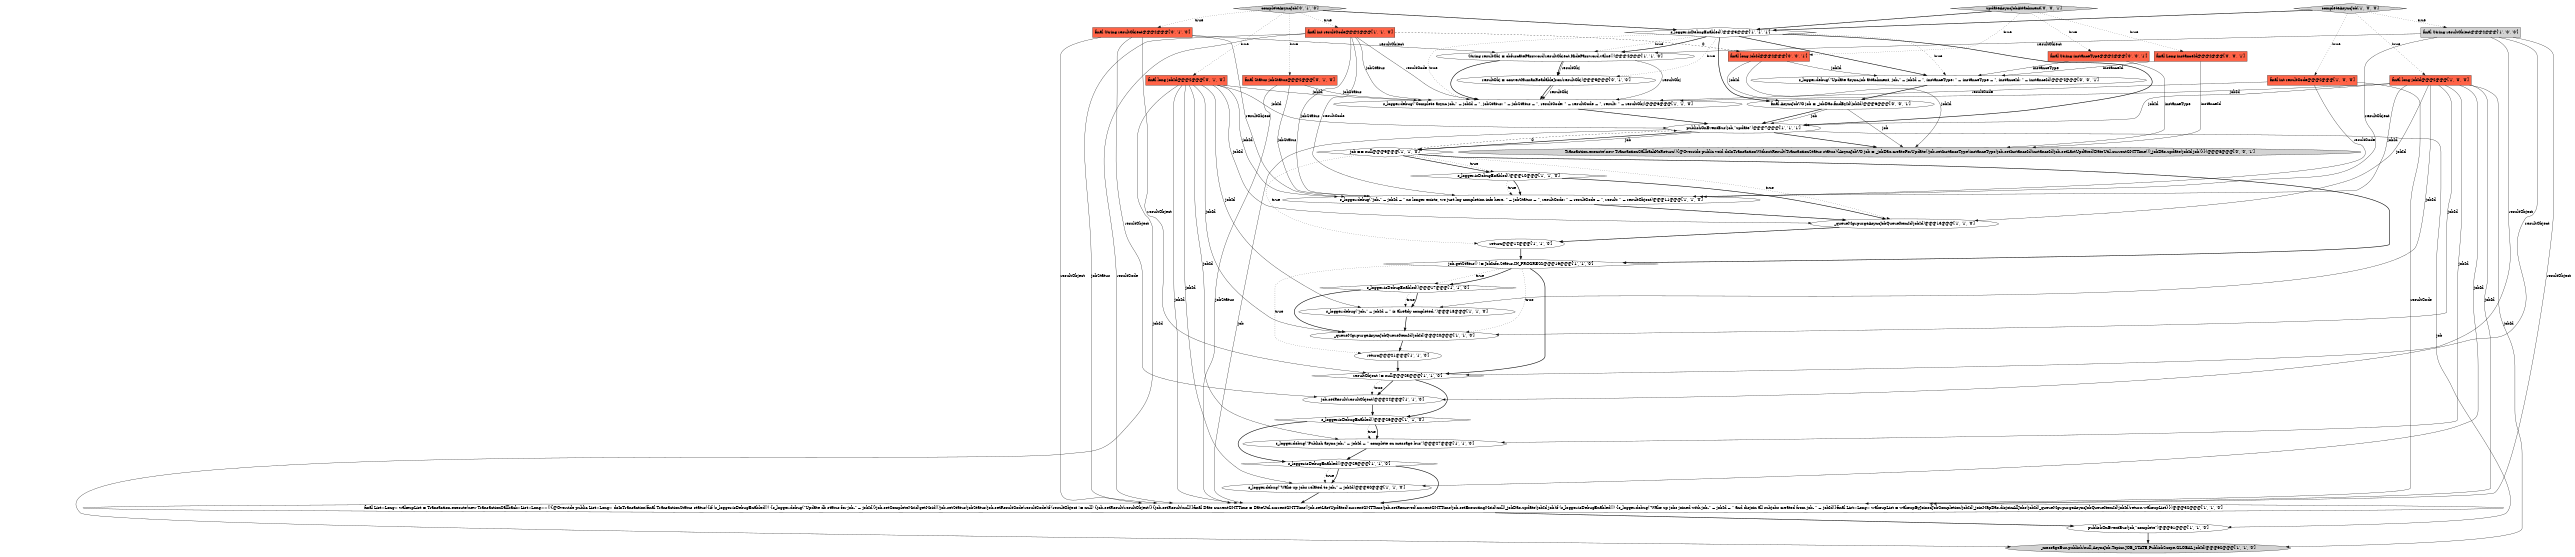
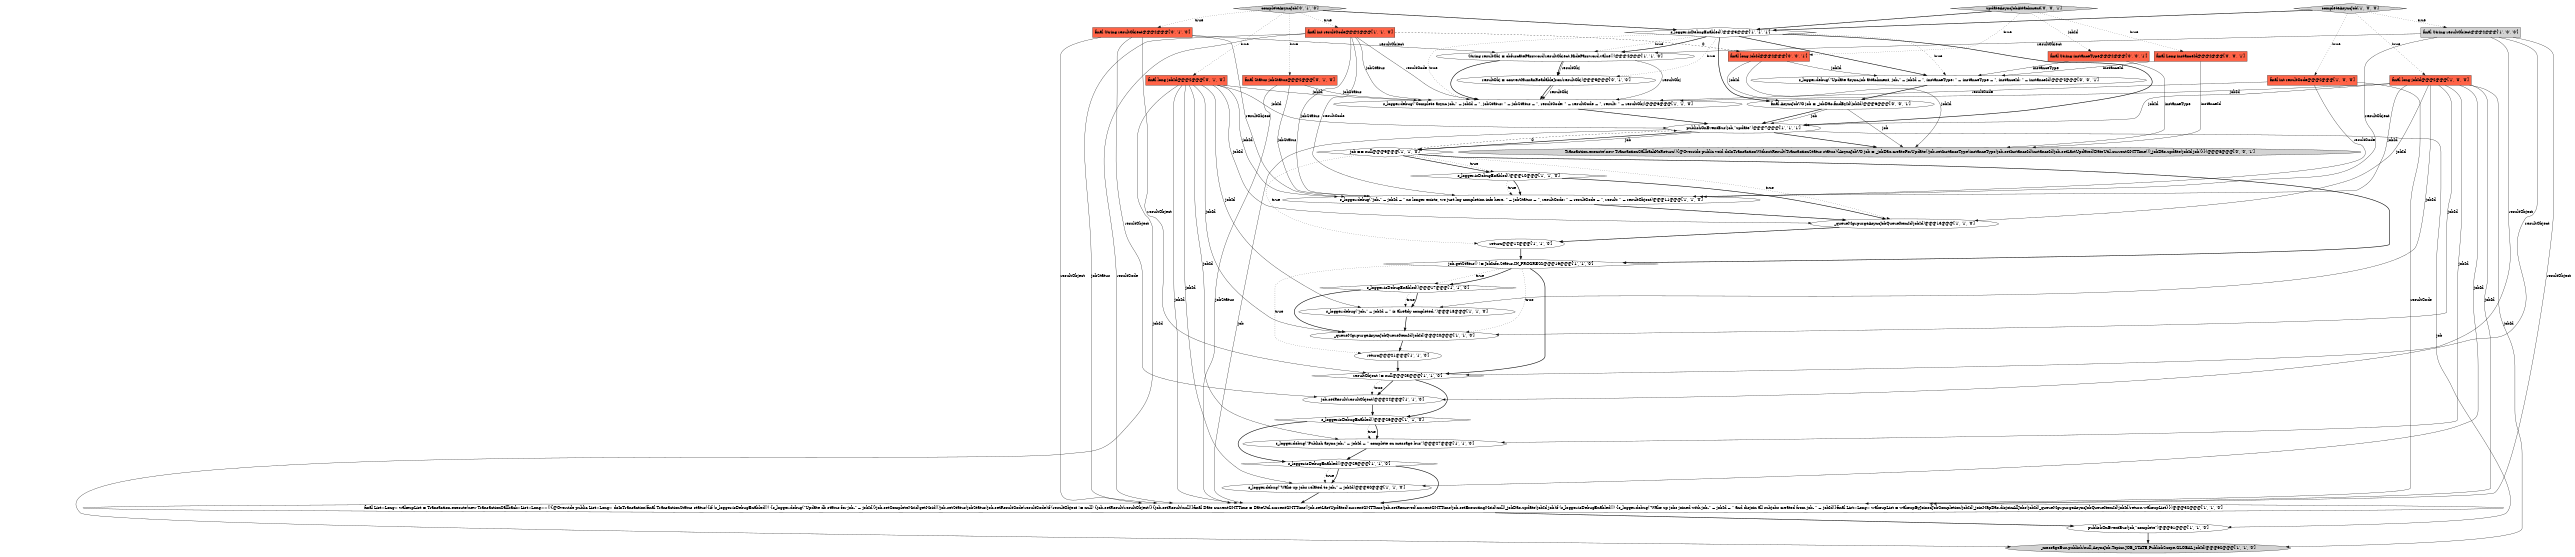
edge "updateAsyncJobAttachment['0', '0', '1']" -> "final String instanceType@@@2@@@['0', '0', '1']": label "true" -> "jobId"
